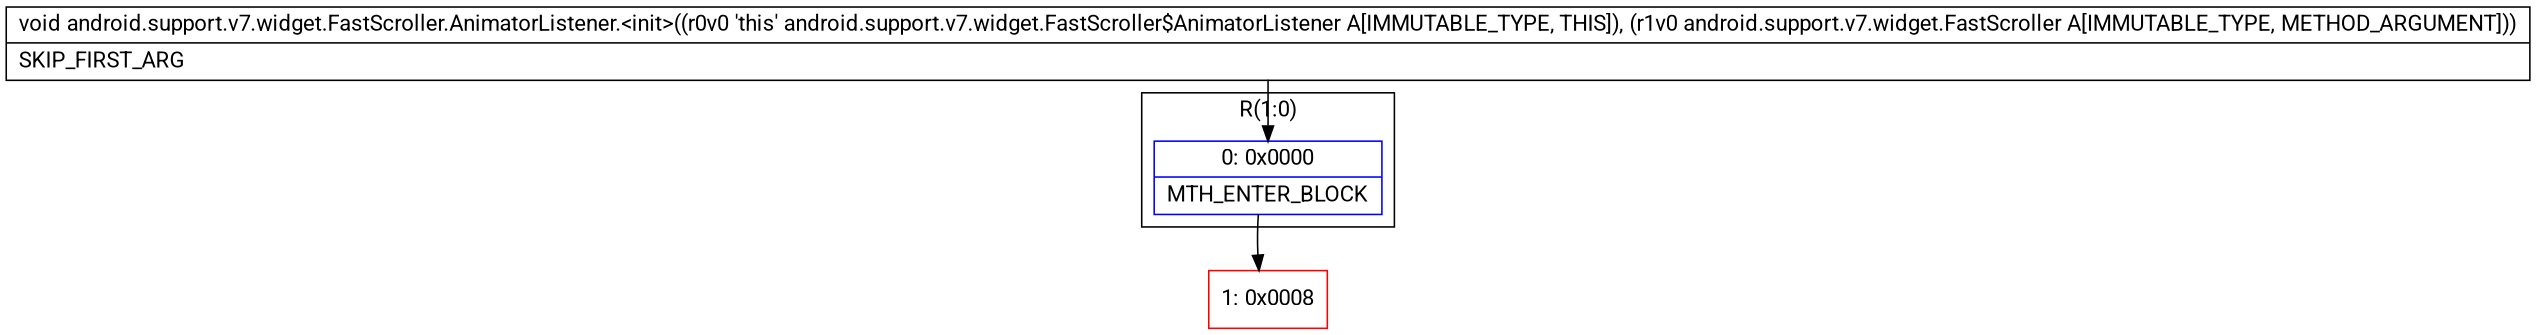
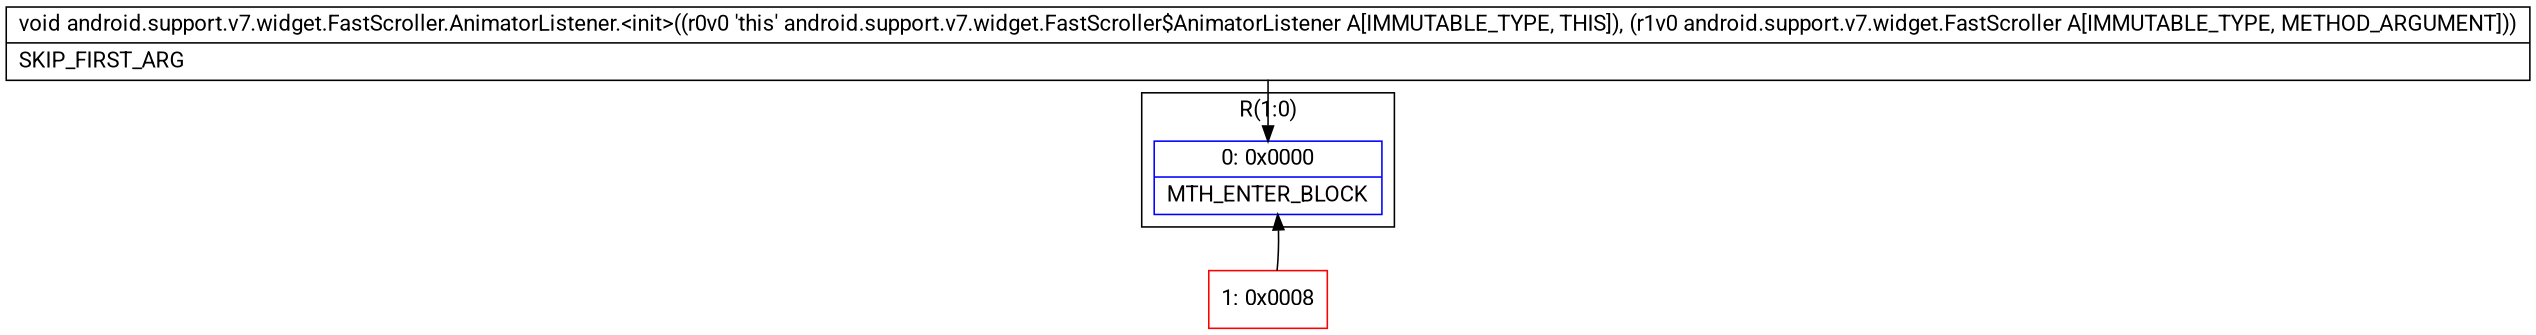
edge "0: 0x0000" -> "1: 0x0008": reversed
